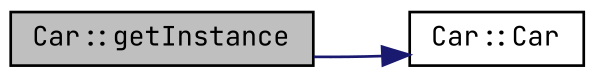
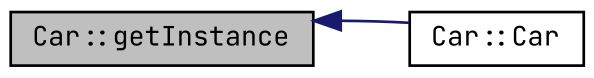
edge "Car::getInstance" -> "Car::Car": reversed
